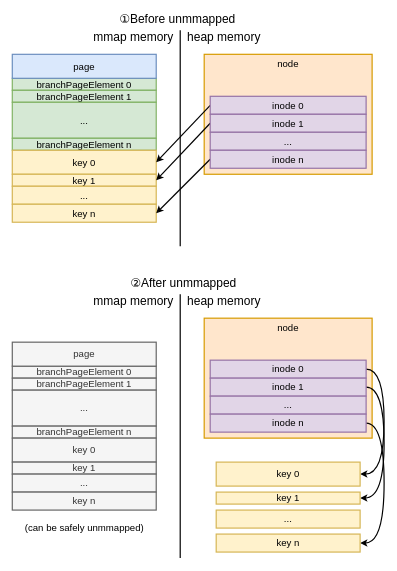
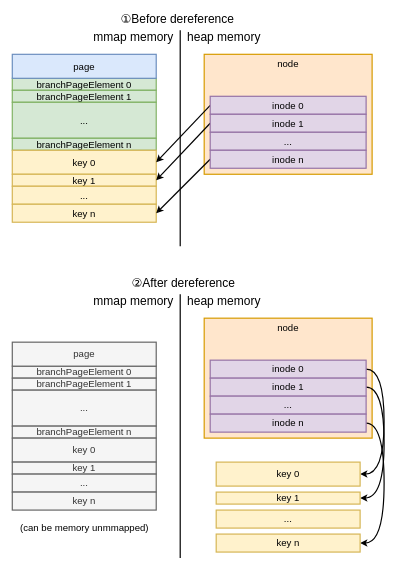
node "①Before unmmapped": label "①Before unmmapped" -> "①Before dereference"
node "②After unmmapped": label "②After unmmapped" -> "②After dereference"
node "(can be safely unmmapped)": label "(can be safely unmmapped)" -> "(can be memory unmmapped)"
